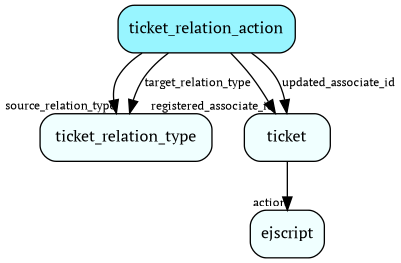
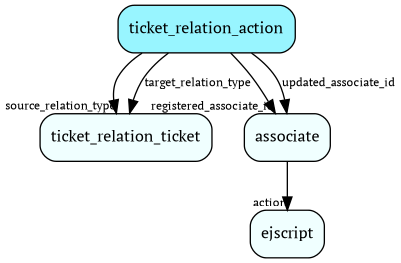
node "ticket_relation_type": label "ticket_relation_type" -> "ticket_relation_ticket"
node "ticket": label "ticket" -> "associate"
